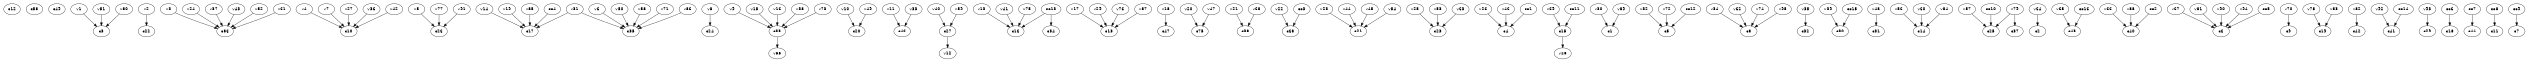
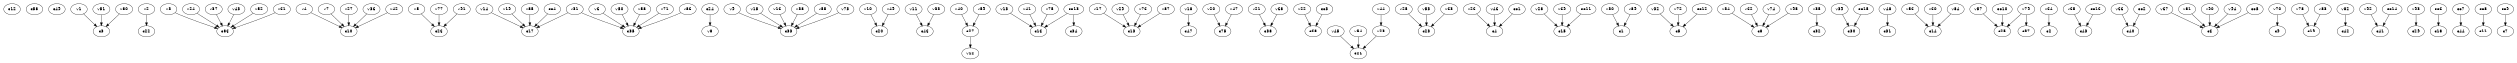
node "v88": removed
edge "v8" -> "c24": reversed
edge "v44" -> "c21": now "v44" -> "v23"
edge "c33" -> "v55": reversed
edge "c15" -> "v28": reversed
